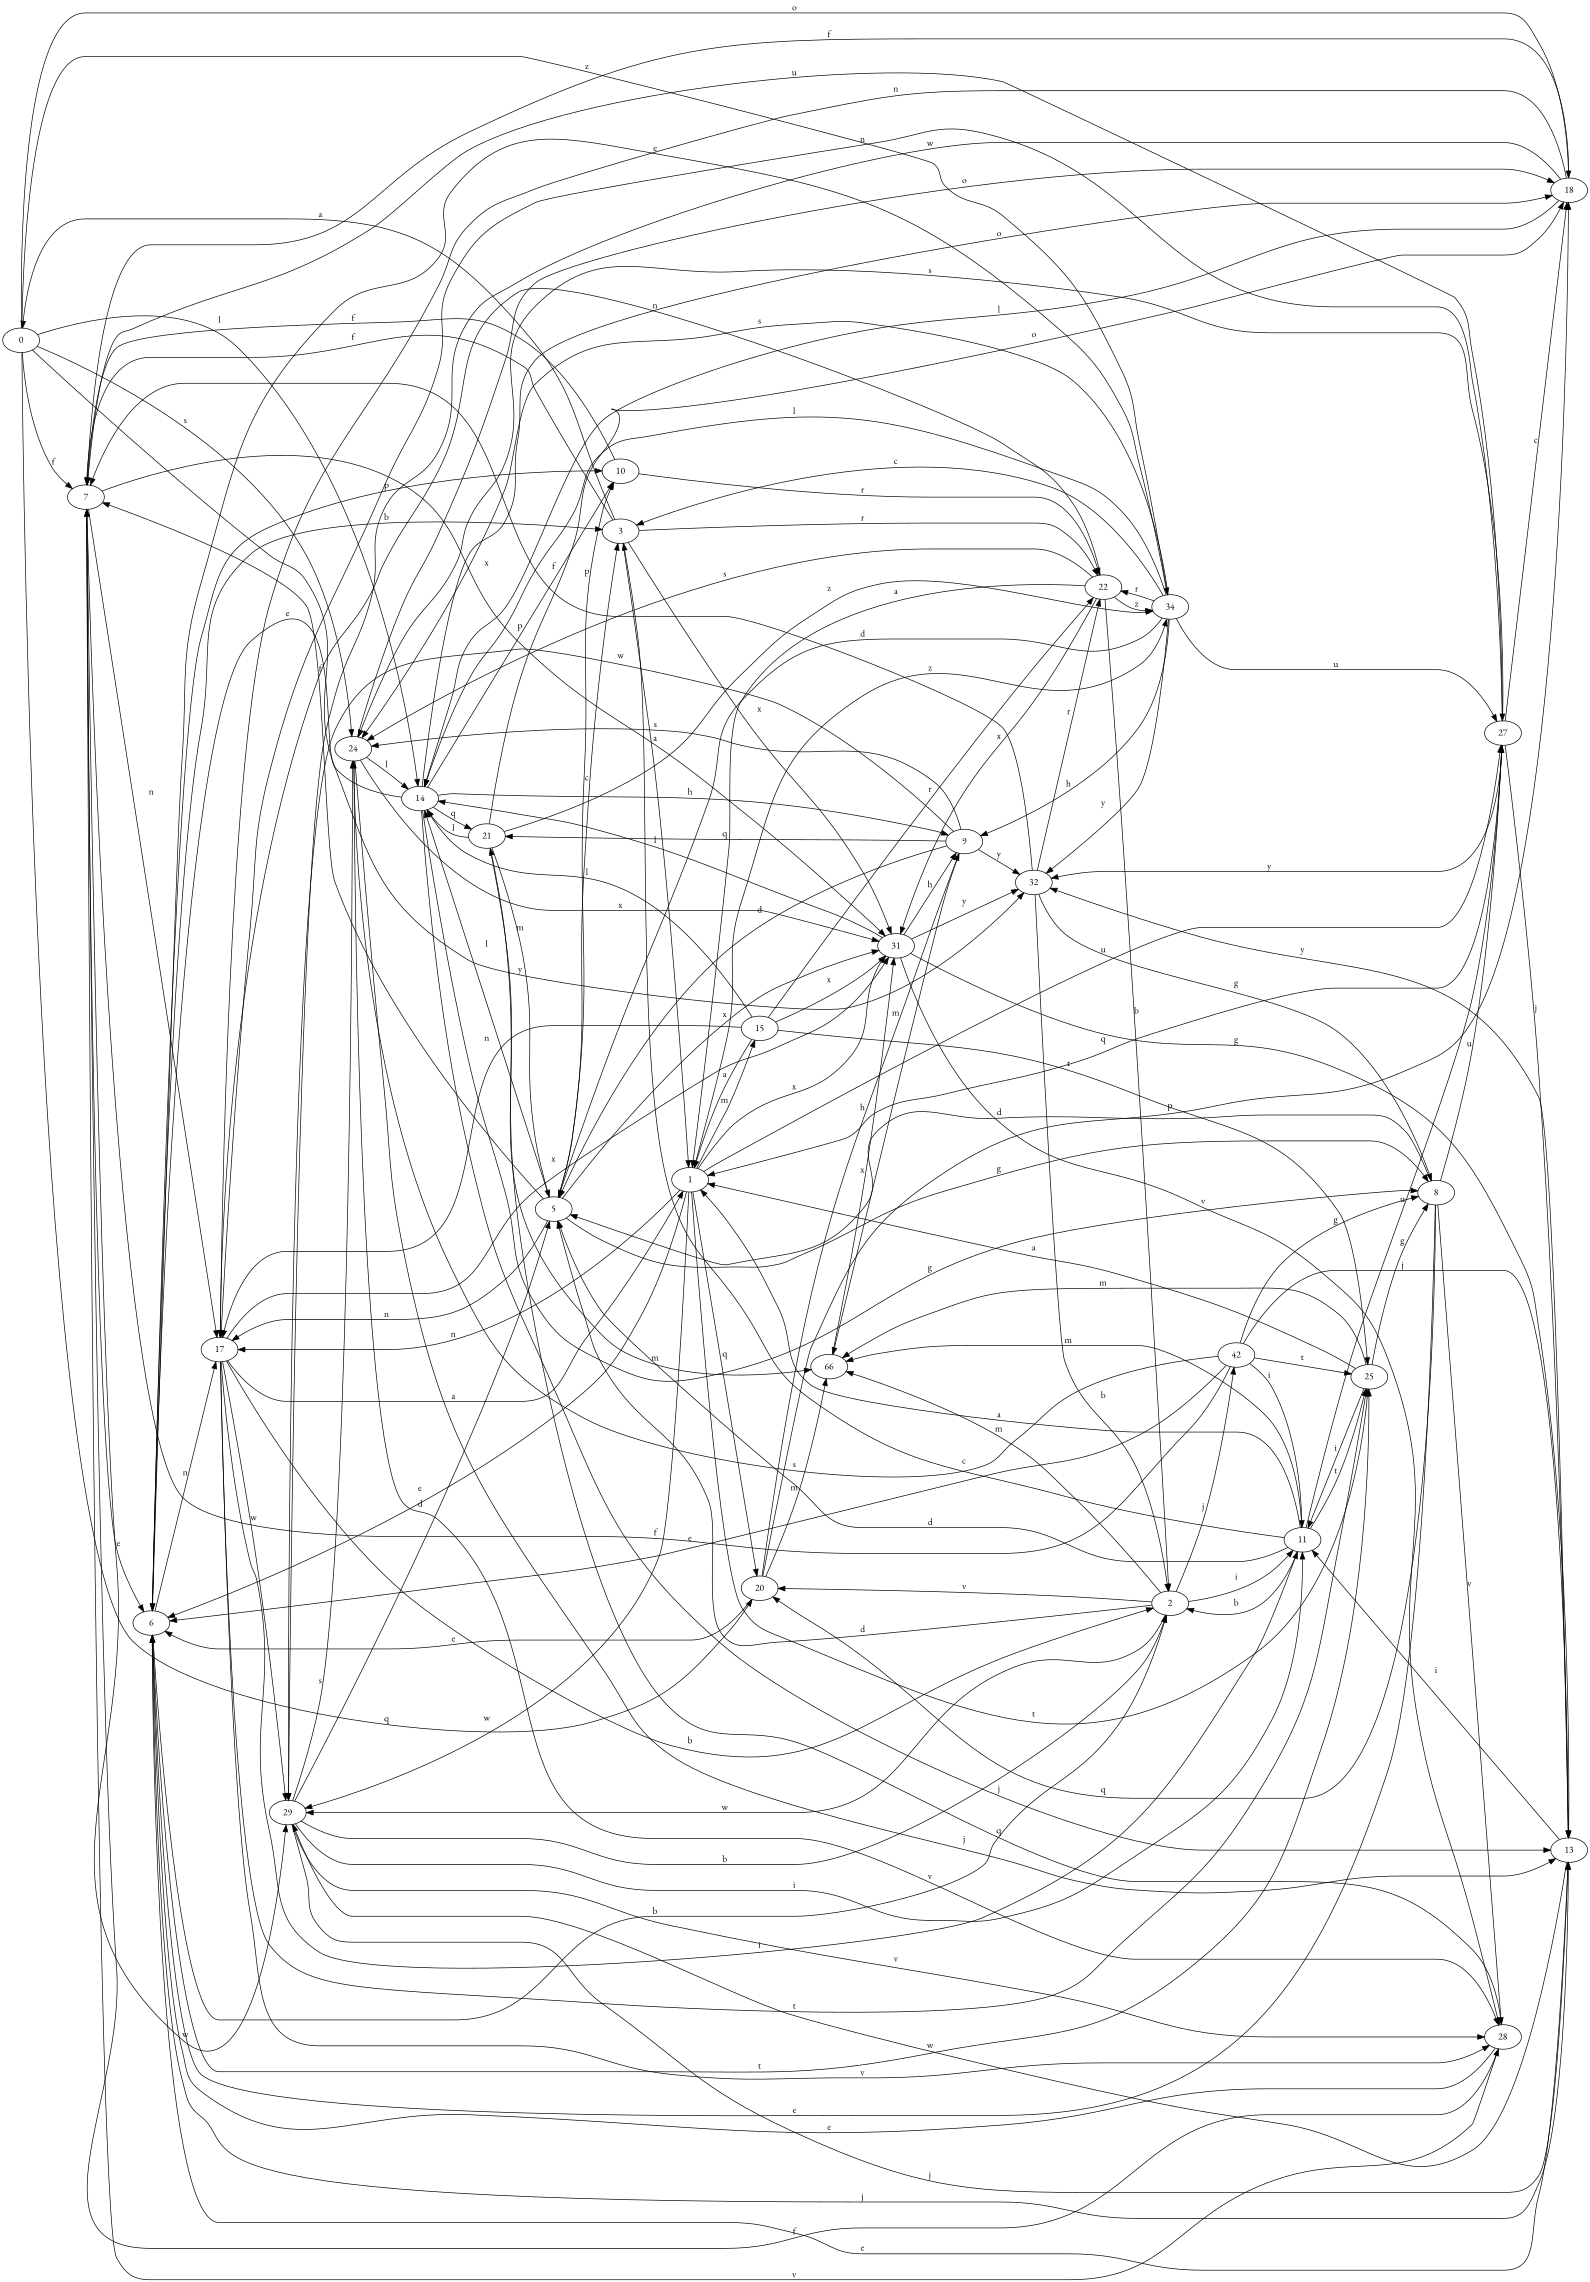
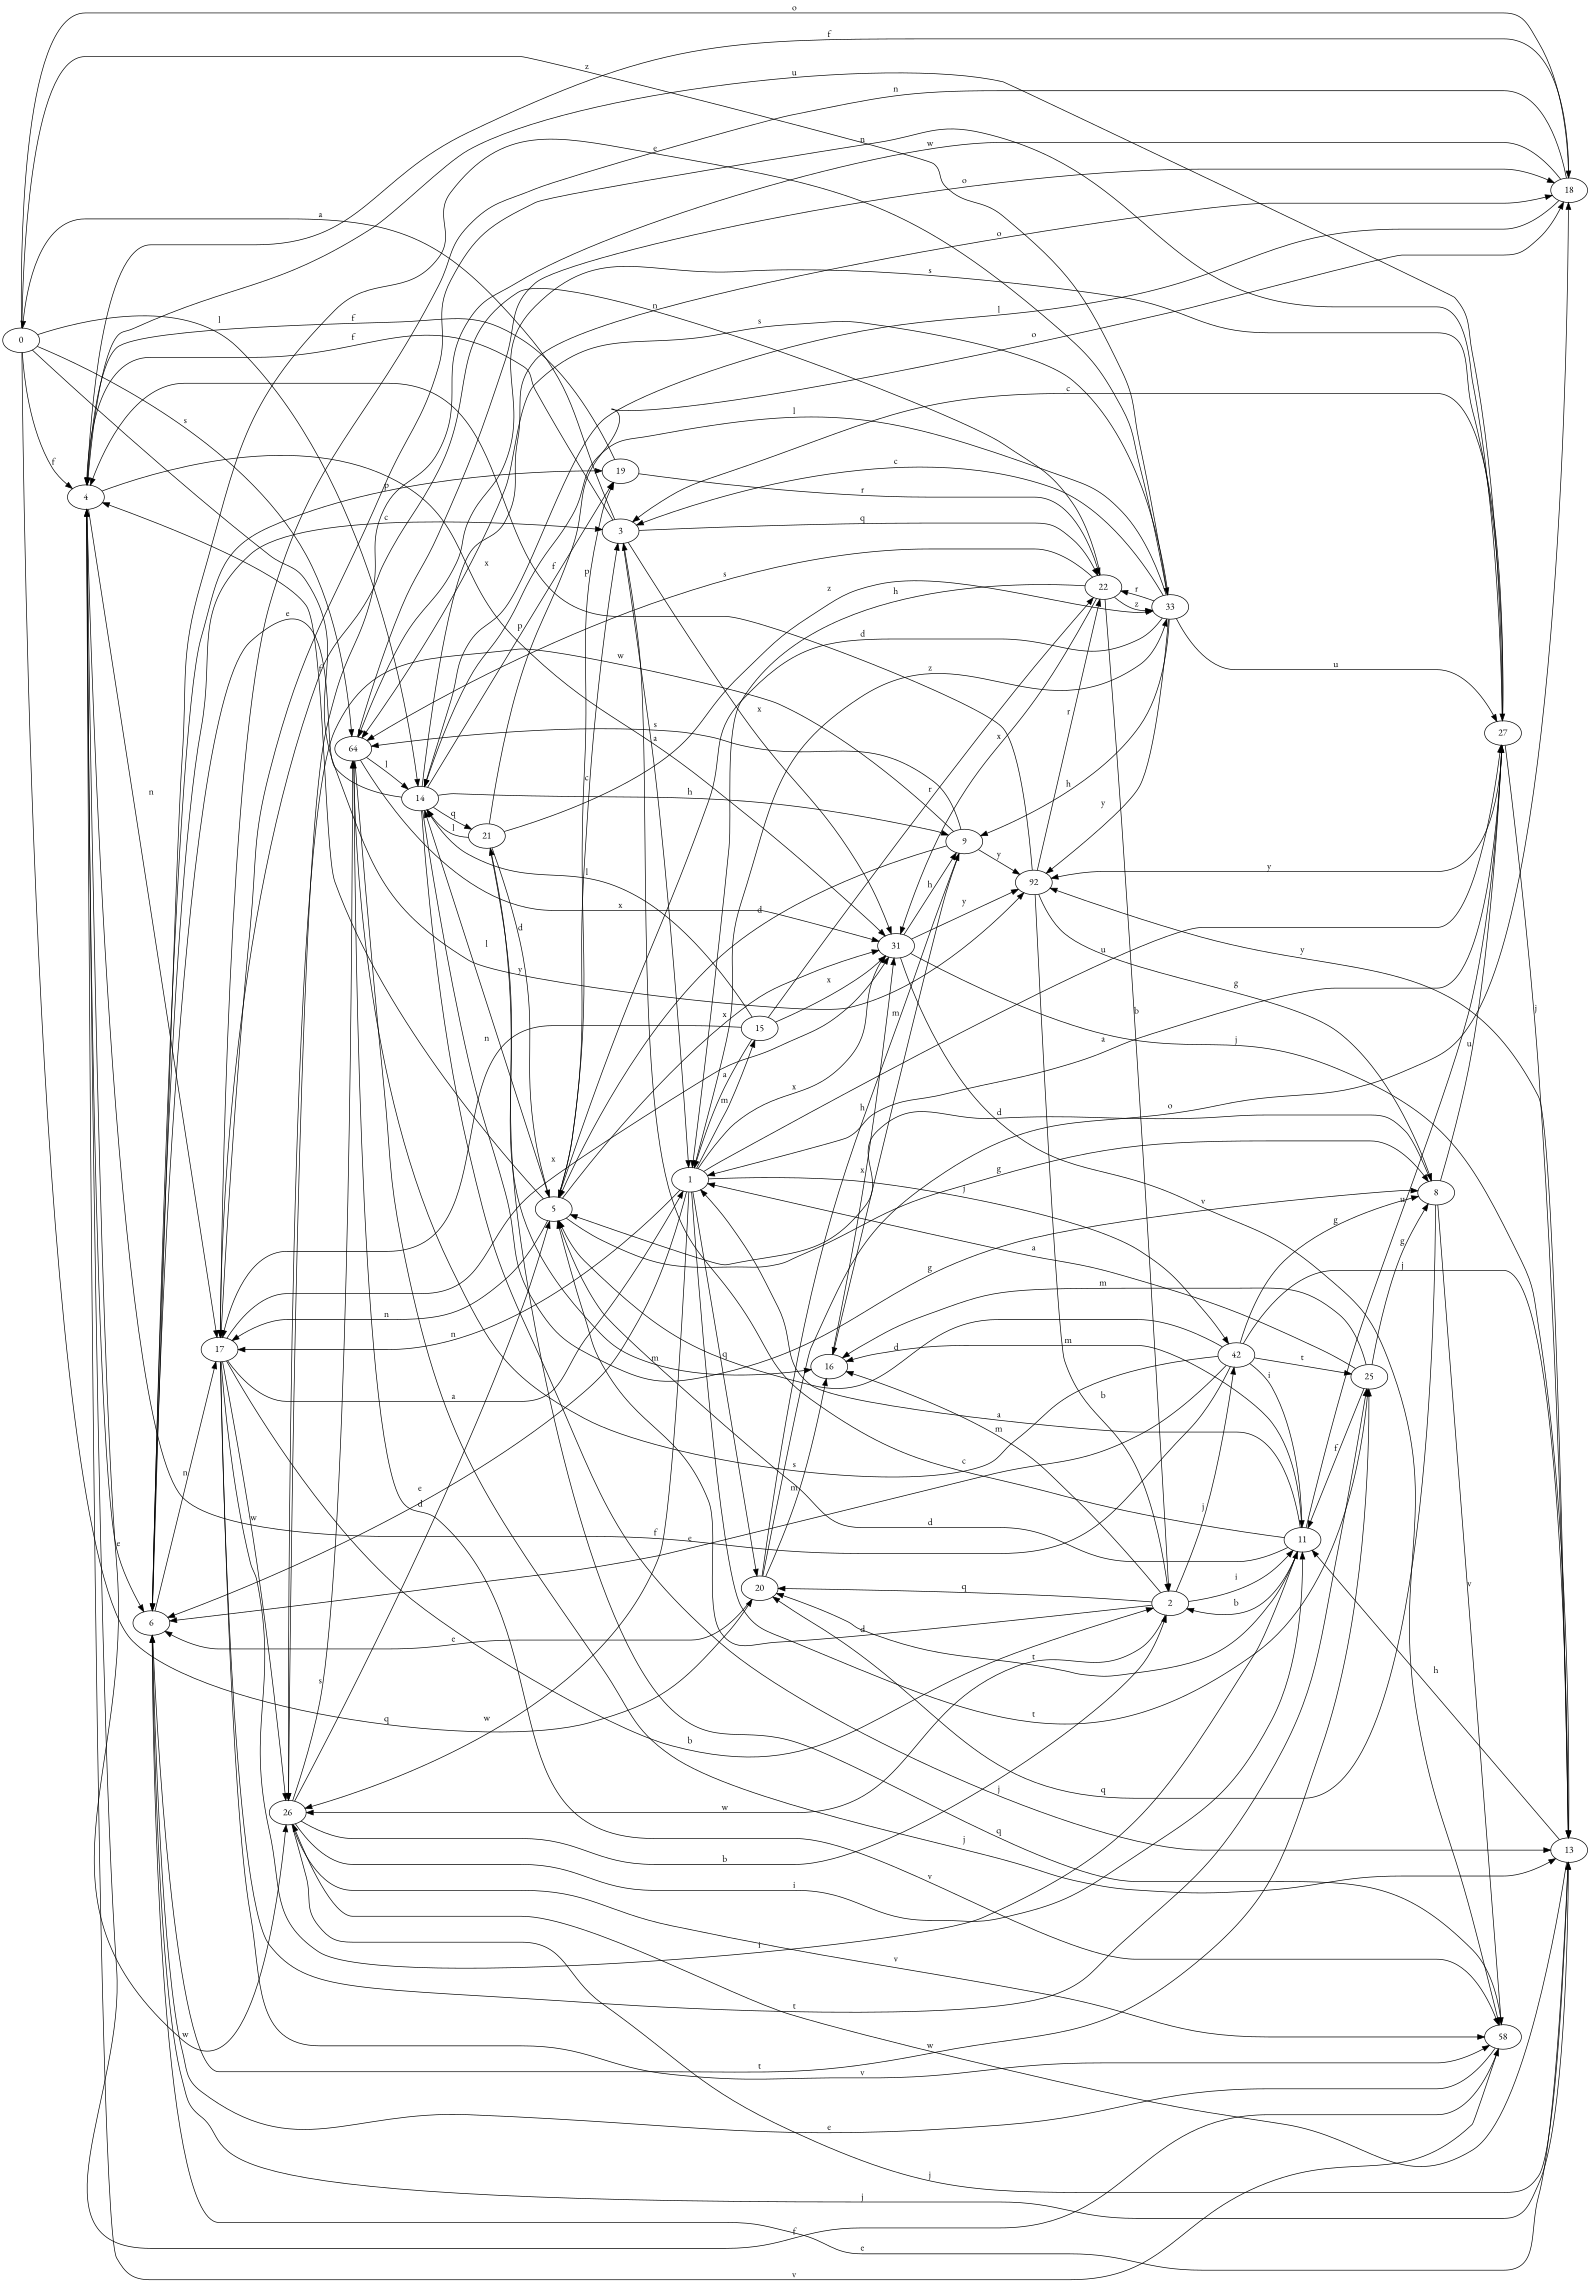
edge "27" -> "18": now "27" -> "3"
node "10": label "10" -> "19"
node "7": label "7" -> "4"
edge "6" -> "3": label "b" -> "c"
edge "3" -> "22": label "r" -> "q"
edge "22" -> "1": label "a" -> "h"
node "34": label "34" -> "33"
node "24": label "24" -> "64"
edge "9" -> "21": removed, label "q"
edge "31" -> "14": removed, label "l"
node "32": label "32" -> "92"
edge "21" -> "5": label "m" -> "d"
edge "27" -> "1": label "q" -> "a"
edge "31" -> "13": label "g" -> "j"
edge "15" -> "25": removed, label "t"
edge "20" -> "18": label "p" -> "o"
edge "1" -> "42": added, label "j"
node "66": label "66" -> "16"
edge "42" -> "5": added, label "d"
edge "25" -> "11": label "i" -> "f"
edge "11" -> "25": now "11" -> "20"
edge "2" -> "20": label "v" -> "q"
edge "13" -> "11": label "i" -> "h"
node "29": label "29" -> "26"
edge "6" -> "2": removed, label "b"
node "28": label "28" -> "58"
edge "8" -> "6": removed, label "e"
